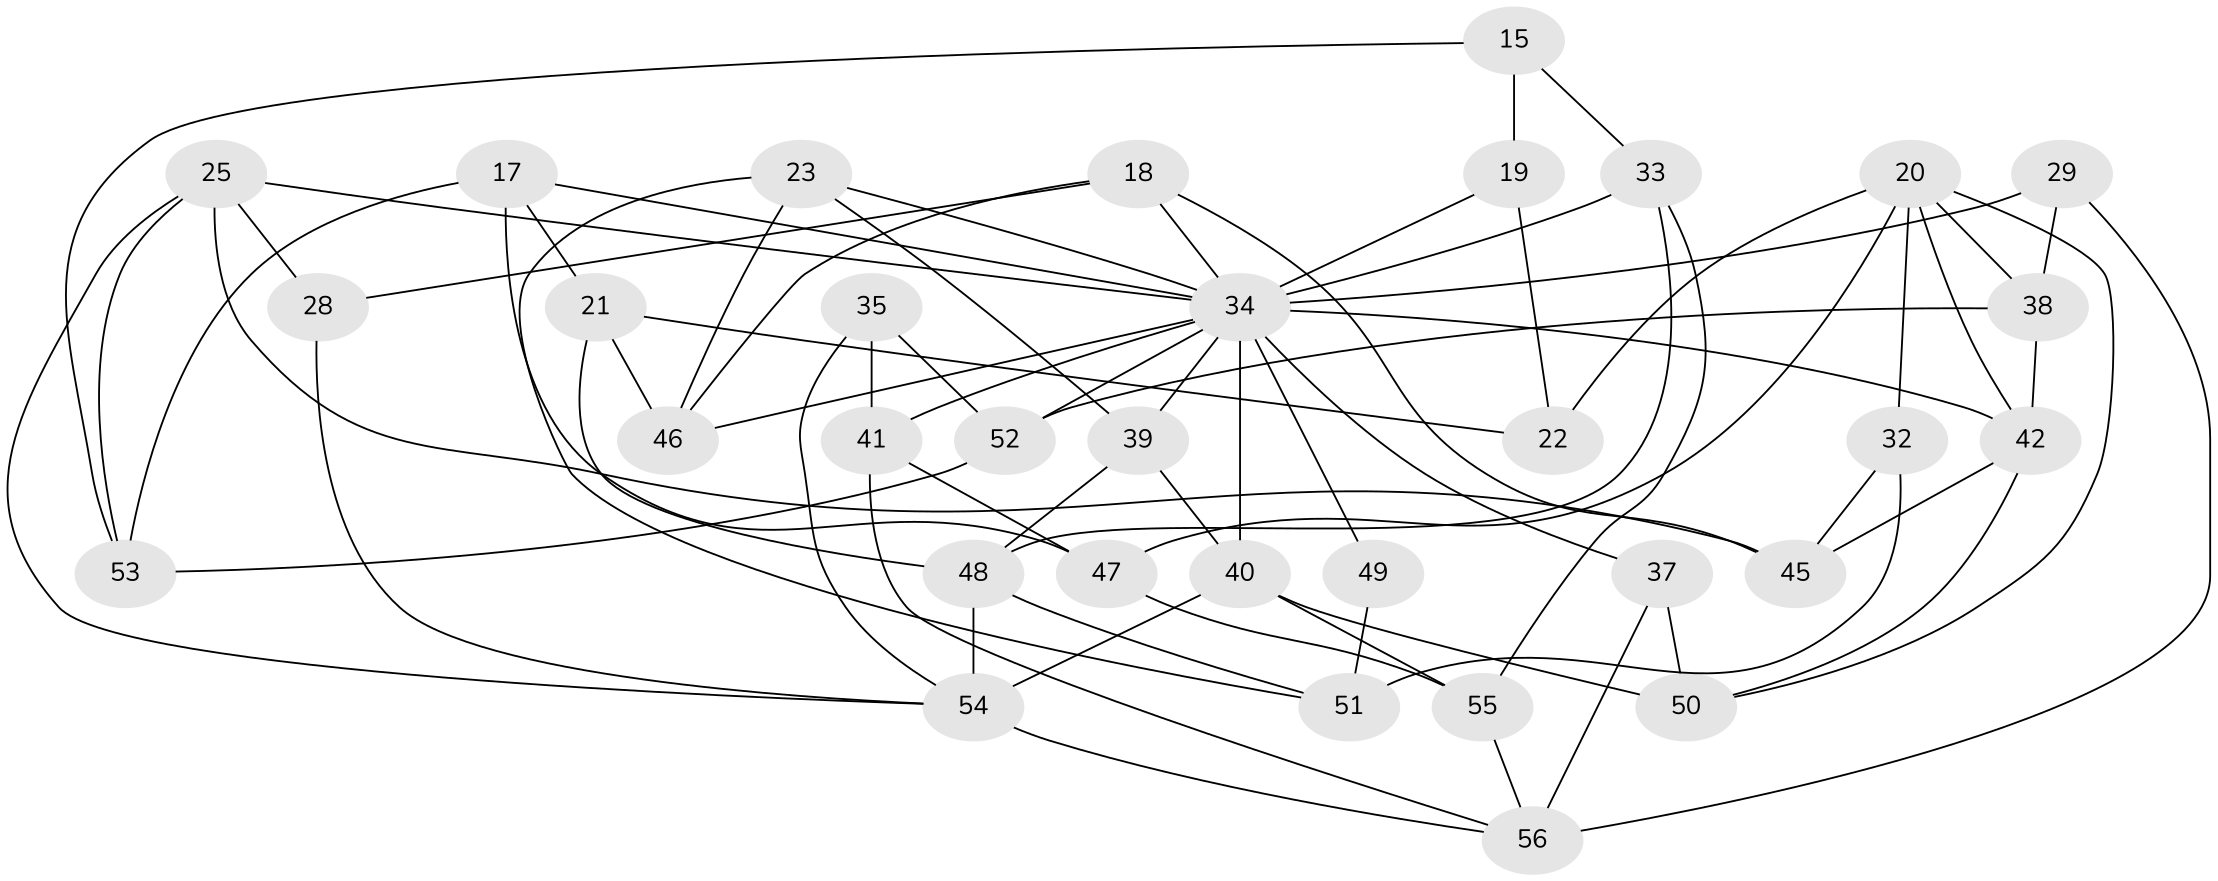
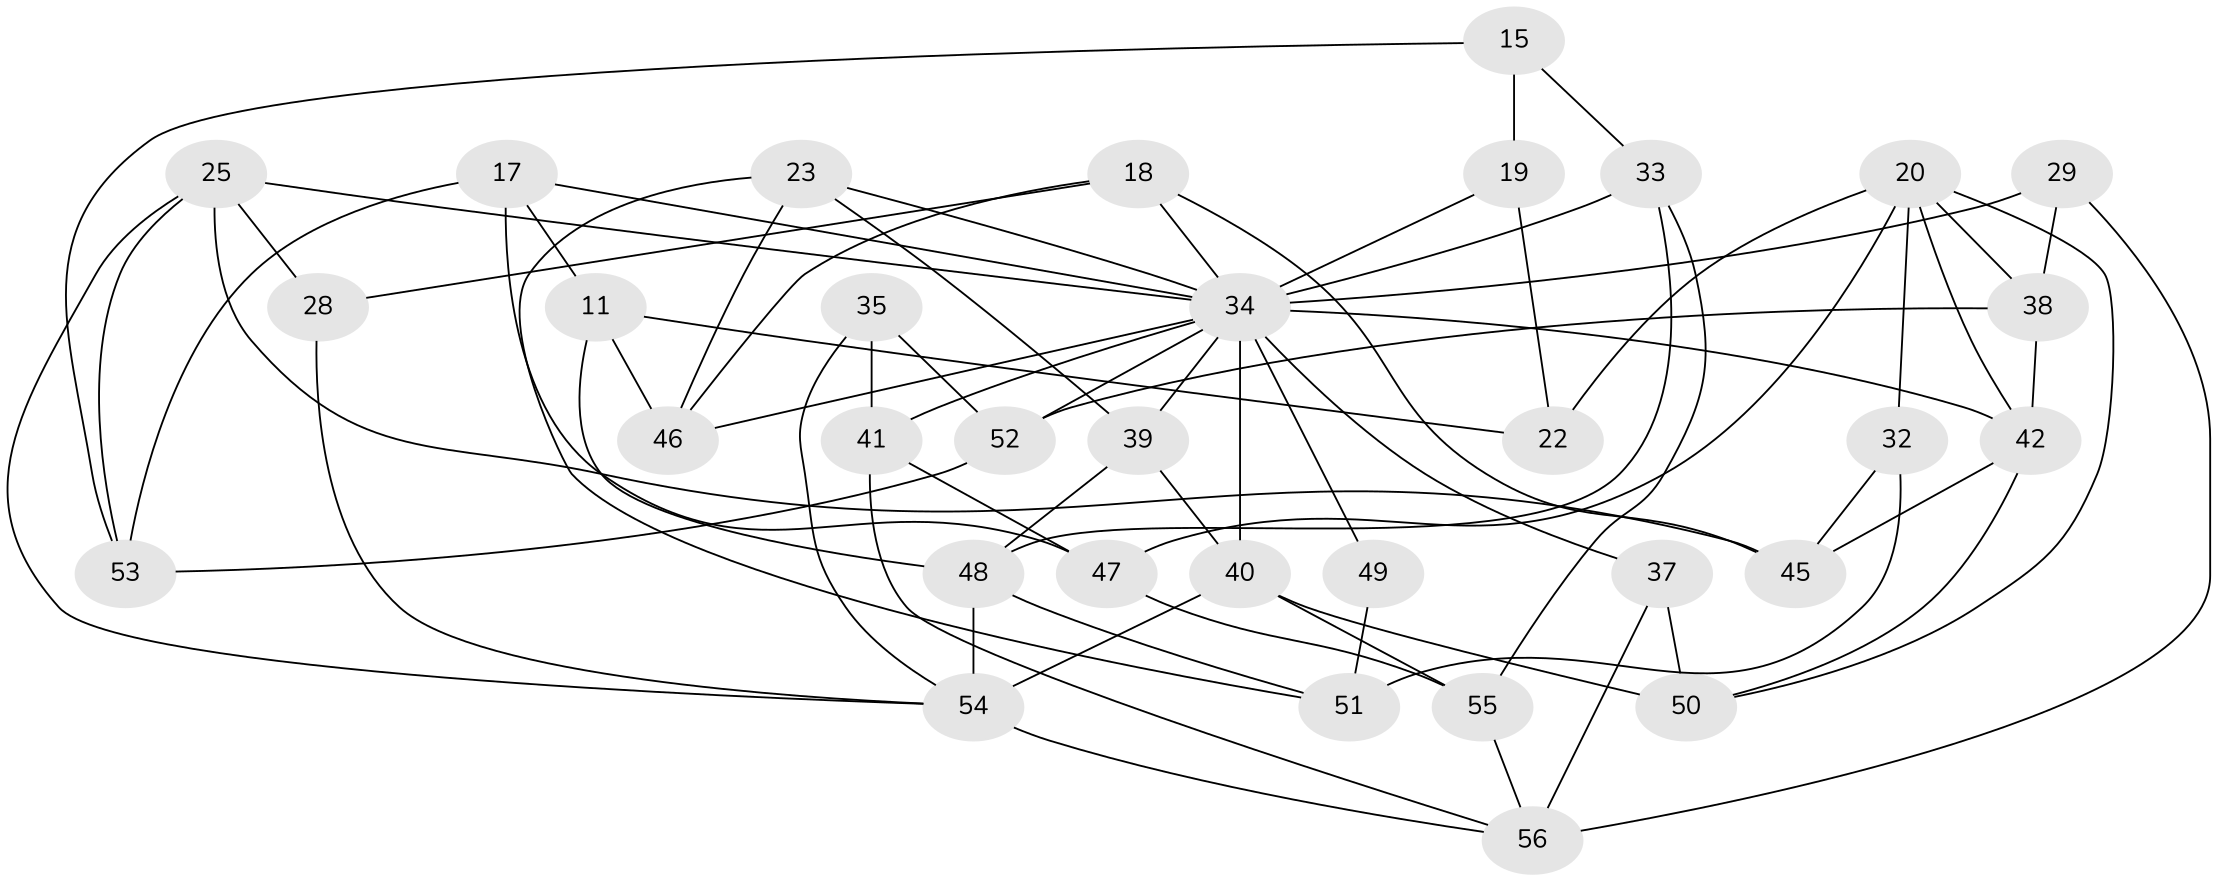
node "21": label "21" -> "11"
